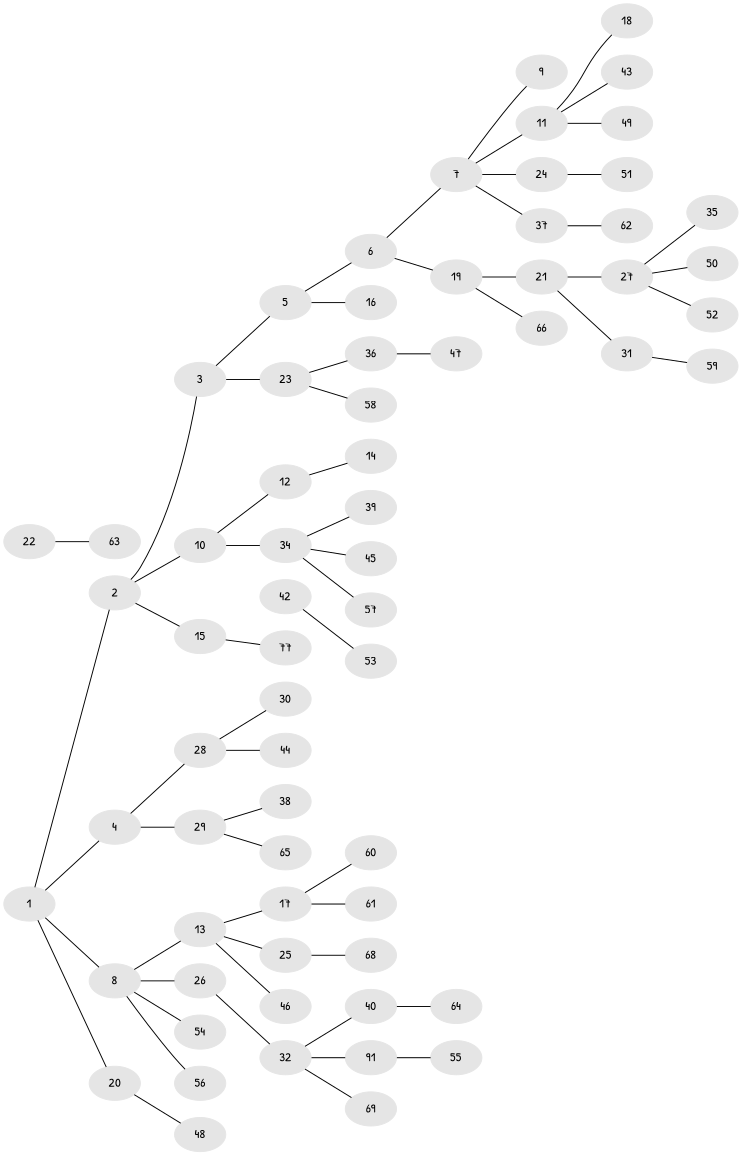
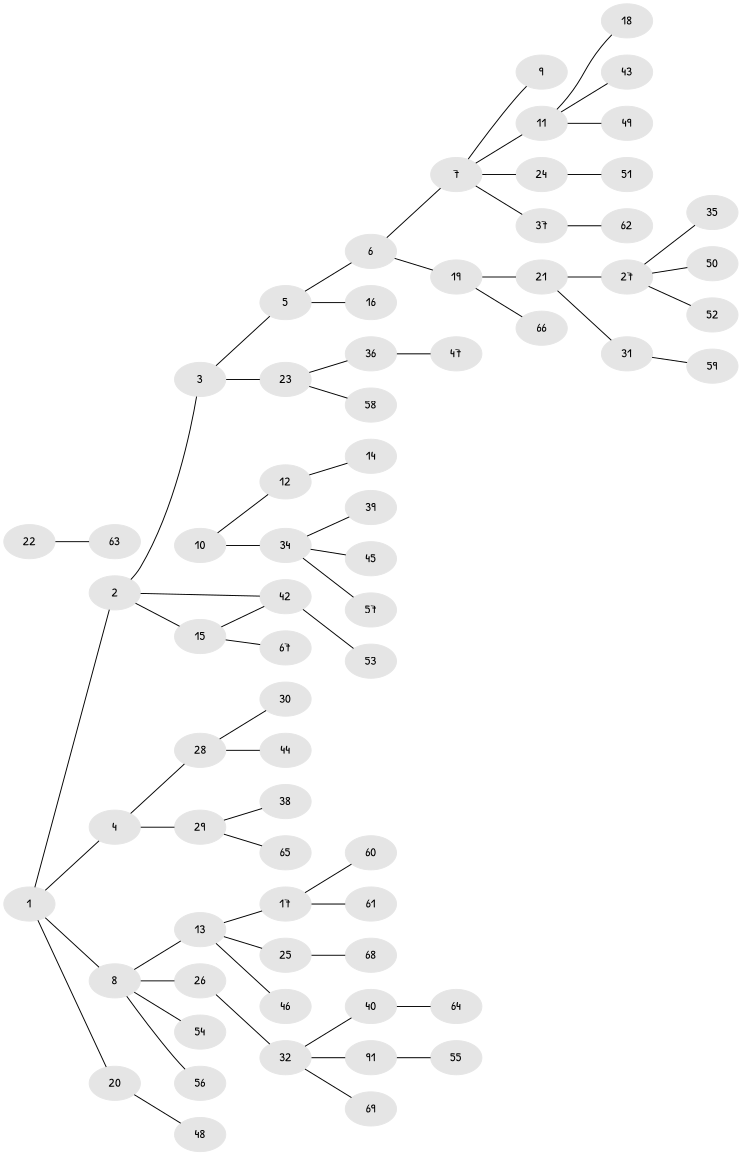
edge "10" -- "2": now "42" -- "2"
edge "42" -- "15": added
node "77": label "77" -> "67"
